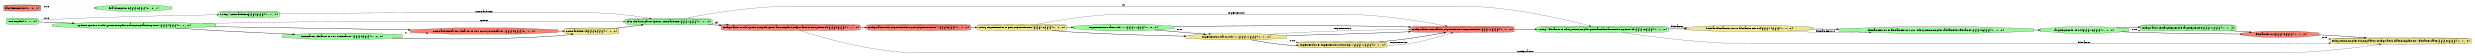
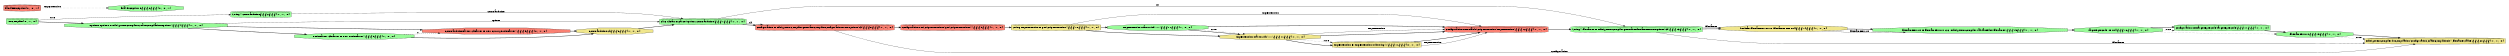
edge "handleException['0', '0', '1']" -> "final Exception e@@@2@@@['0', '0', '1']": label "true" -> "tmpExtension"
node "CommandLine cli@@@6@@@['1', '1', '0']": shape cylinder -> octagon
edge "targetBytecode != null@@@16@@@['1', '1', '0']" -> "!fileNameErrors@@@19@@@['1', '1', '0']": style bold -> dotted
node "!fileNameErrors@@@19@@@['1', '1', '0']": fillcolor salmon -> palegreen
